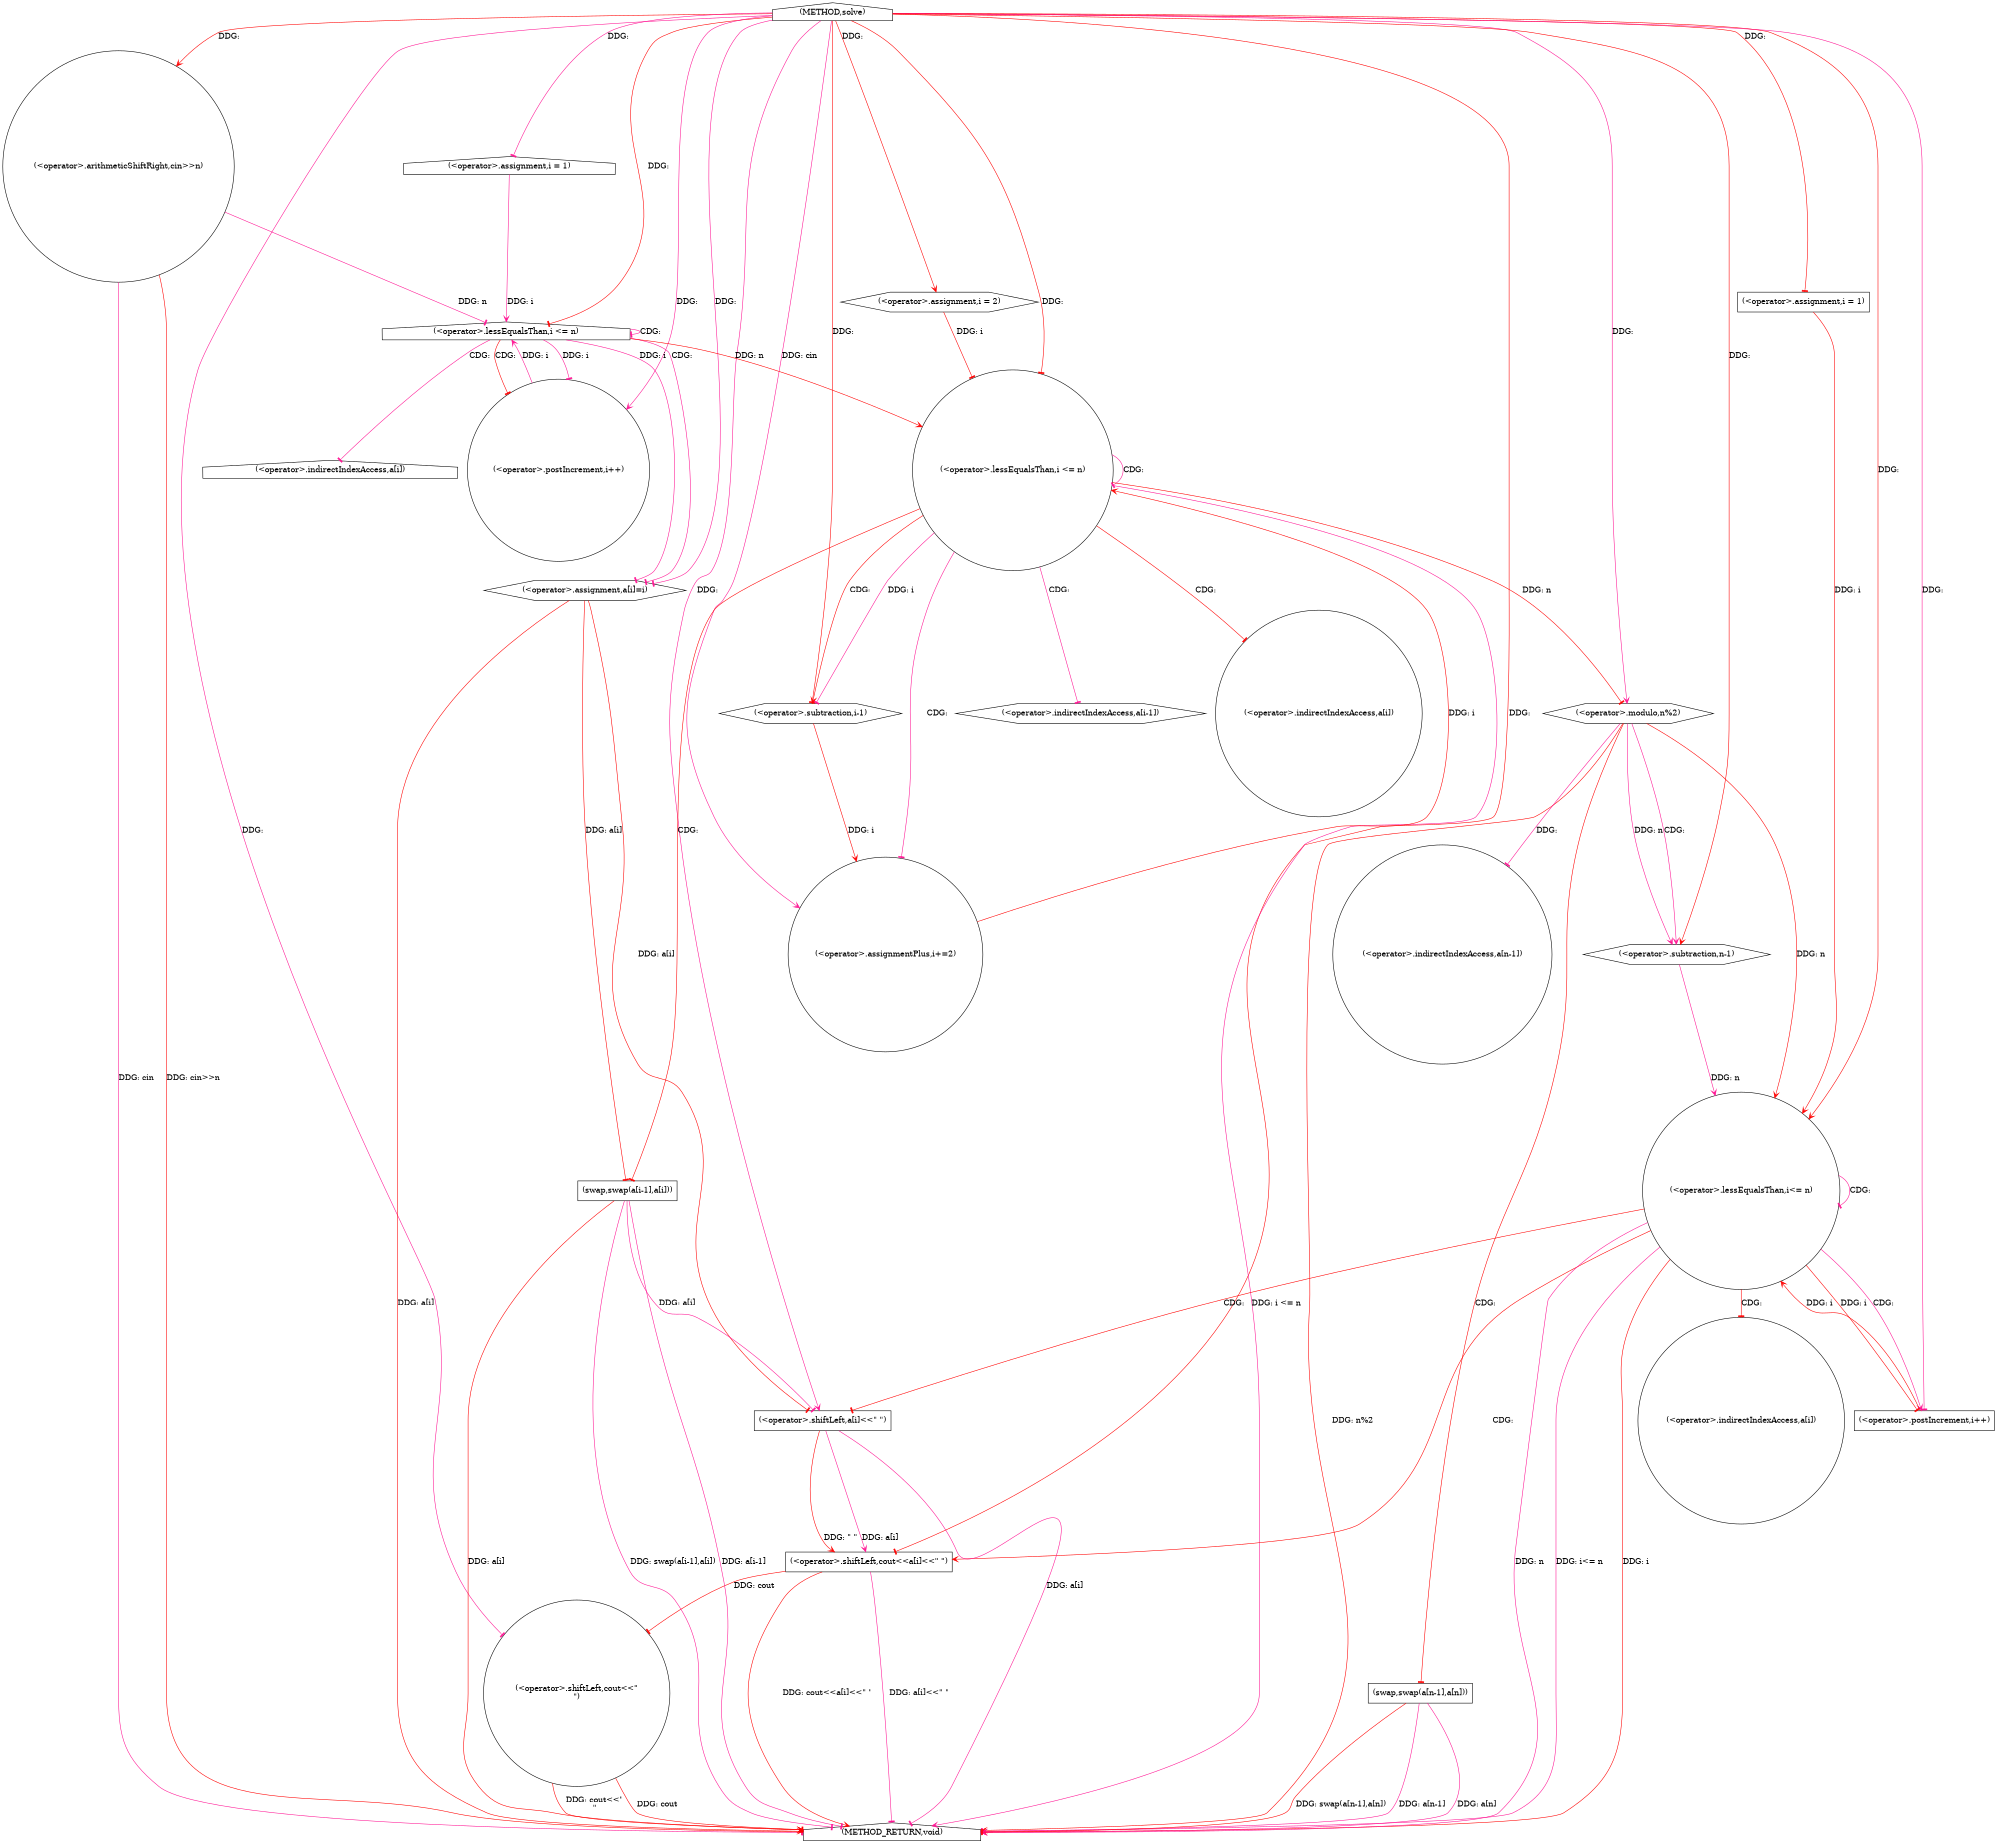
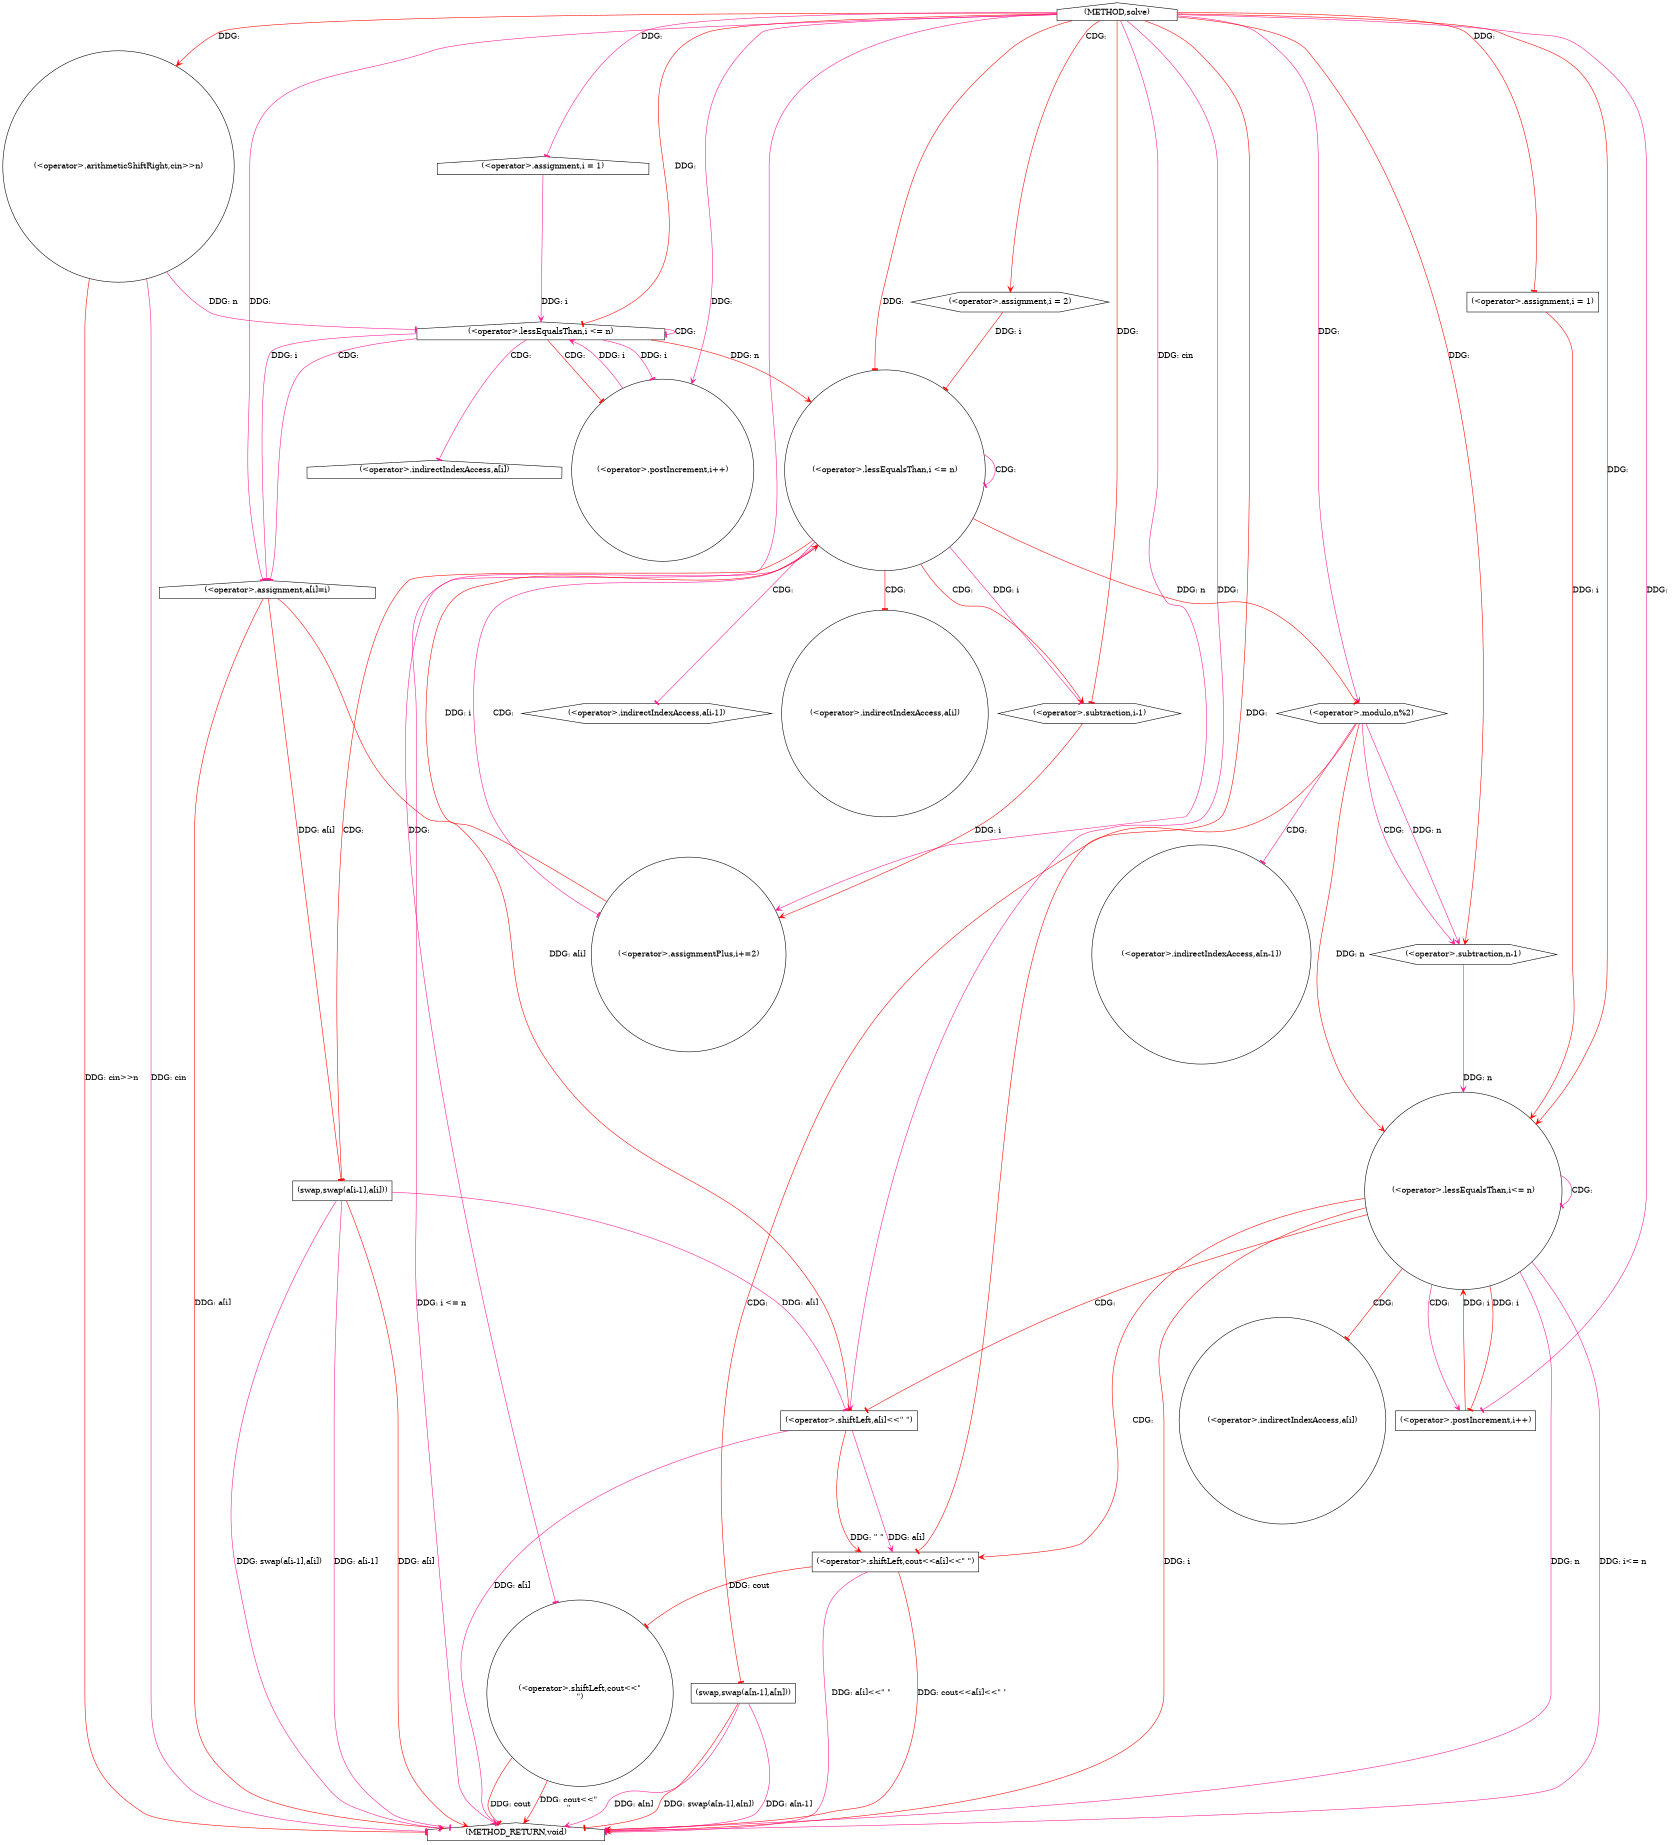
edge "(METHOD,solve)" -> "(<operator>.assignment,i = 2)": label "DDG: " -> "CDG: "
node "(<operator>.assignment,a[i]=i)": shape hexagon -> house
edge "(<operator>.modulo,n%2)" -> "(<operator>.indirectIndexAccess,a[n-1])": label "DDG: " -> "CDG: "
edge "(<operator>.modulo,n%2)" -> "(METHOD_RETURN,void)": removed, label "DDG: n%2"
